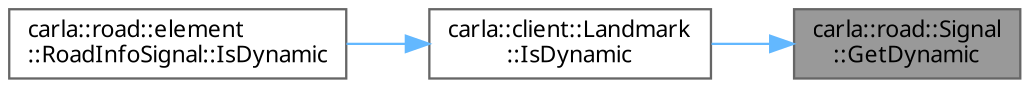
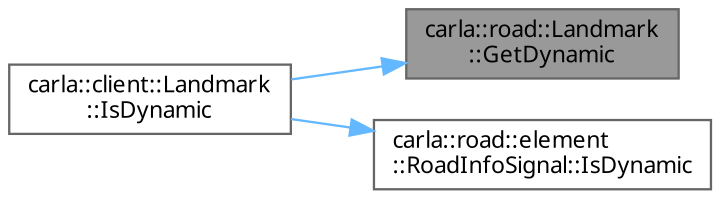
edge "carla::road::element ::RoadInfoSignal::IsDynamic" -> "carla::client::Landmark ::IsDynamic": reversed
node "carla::road::Signal ::GetDynamic": label "carla::road::Signal ::GetDynamic" -> "carla::road::Landmark ::GetDynamic"
